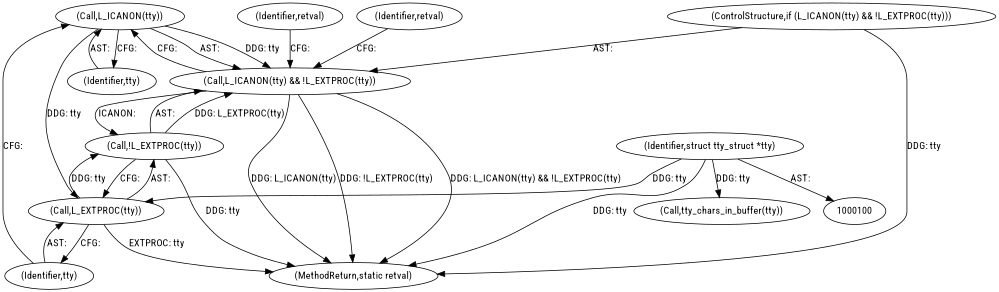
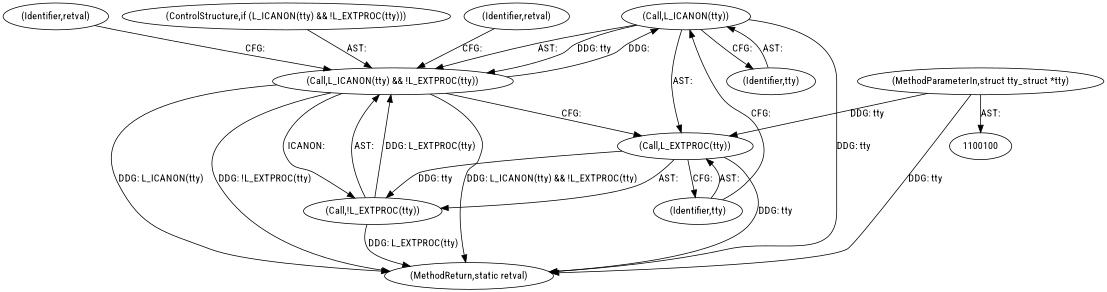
edge "(Call,L_ICANON(tty) && !L_EXTPROC(tty))" -> "(Call,L_ICANON(tty))": label "CFG: " -> "DDG: "
edge "(Call,L_ICANON(tty))" -> "(Call,L_EXTPROC(tty))": label "DDG: tty" -> "AST: "
node "(Identifier,struct tty_struct *tty)": label "(Identifier,struct tty_struct *tty)" -> "(MethodParameterIn,struct tty_struct *tty)"
edge "(Call,!L_EXTPROC(tty))" -> "(Call,L_EXTPROC(tty))": now "(Call,L_ICANON(tty) && !L_EXTPROC(tty))" -> "(Call,L_EXTPROC(tty))"
edge "(Call,!L_EXTPROC(tty))" -> "(MethodReturn,static retval)": label "DDG: tty" -> "DDG: L_EXTPROC(tty)"
node "(Call,tty_chars_in_buffer(tty))": removed
node "1000100": label "1000100" -> "1100100"
edge "(Call,L_EXTPROC(tty))" -> "(MethodReturn,static retval)": label "EXTPROC: tty" -> "DDG: tty"
edge "(ControlStructure,if (L_ICANON(tty) && !L_EXTPROC(tty)))" -> "(MethodReturn,static retval)": now "(Call,L_ICANON(tty))" -> "(MethodReturn,static retval)"
